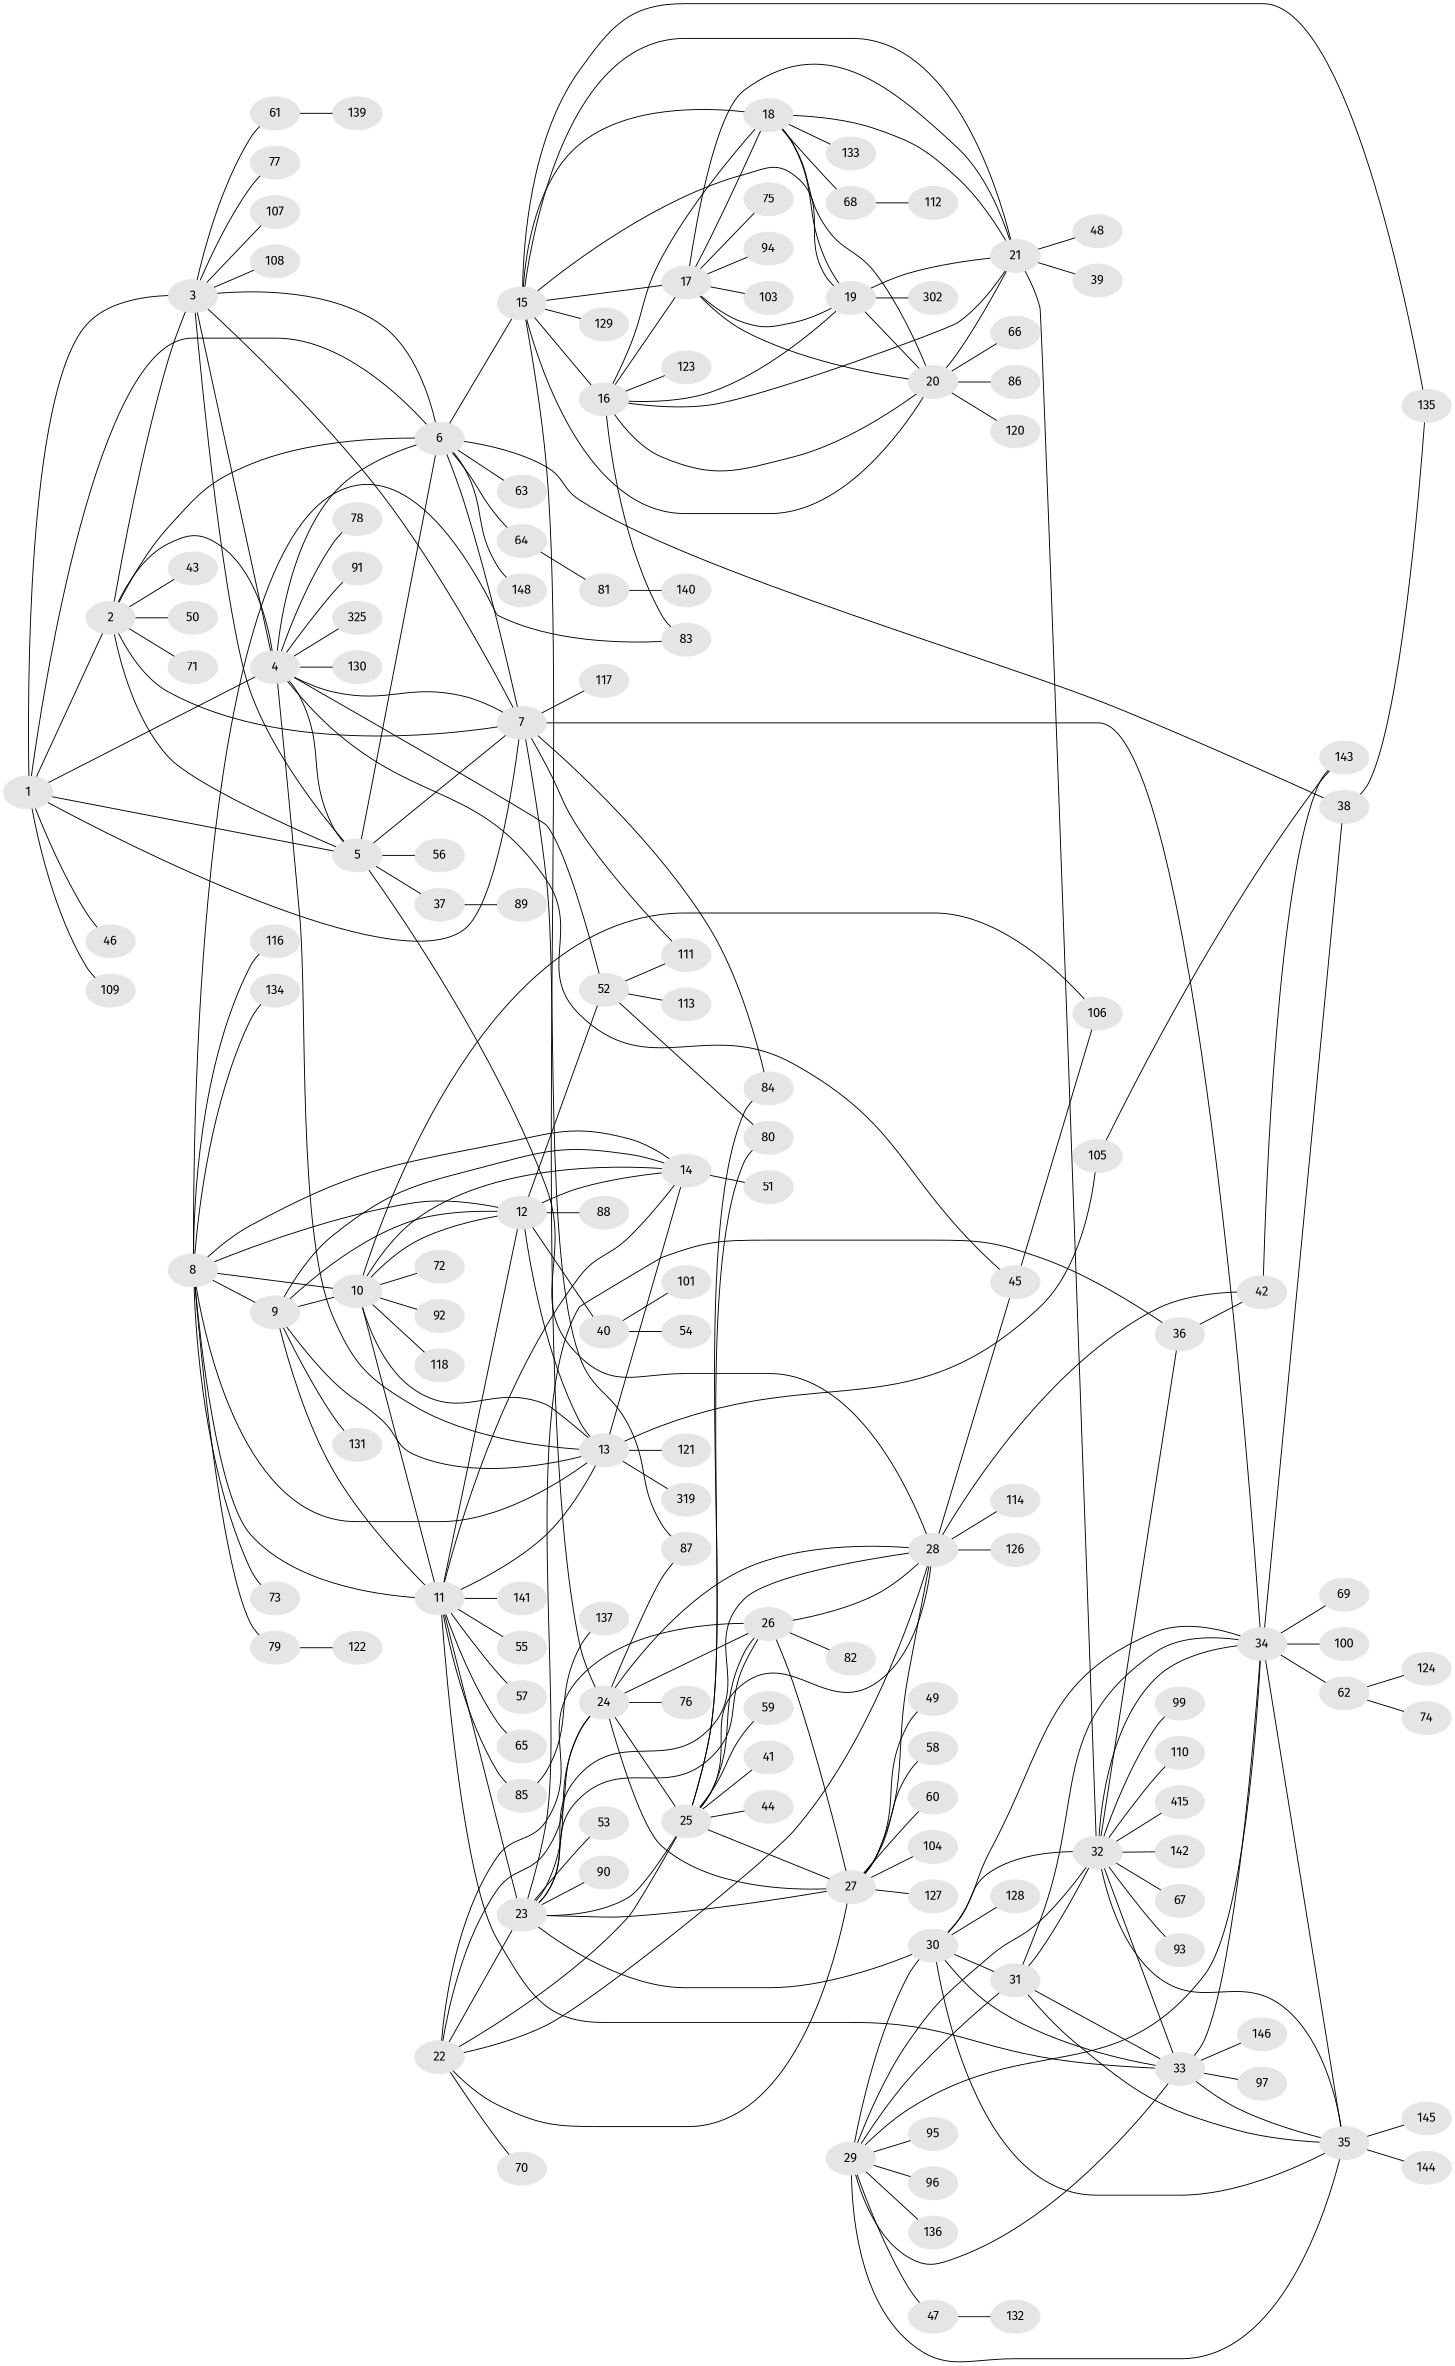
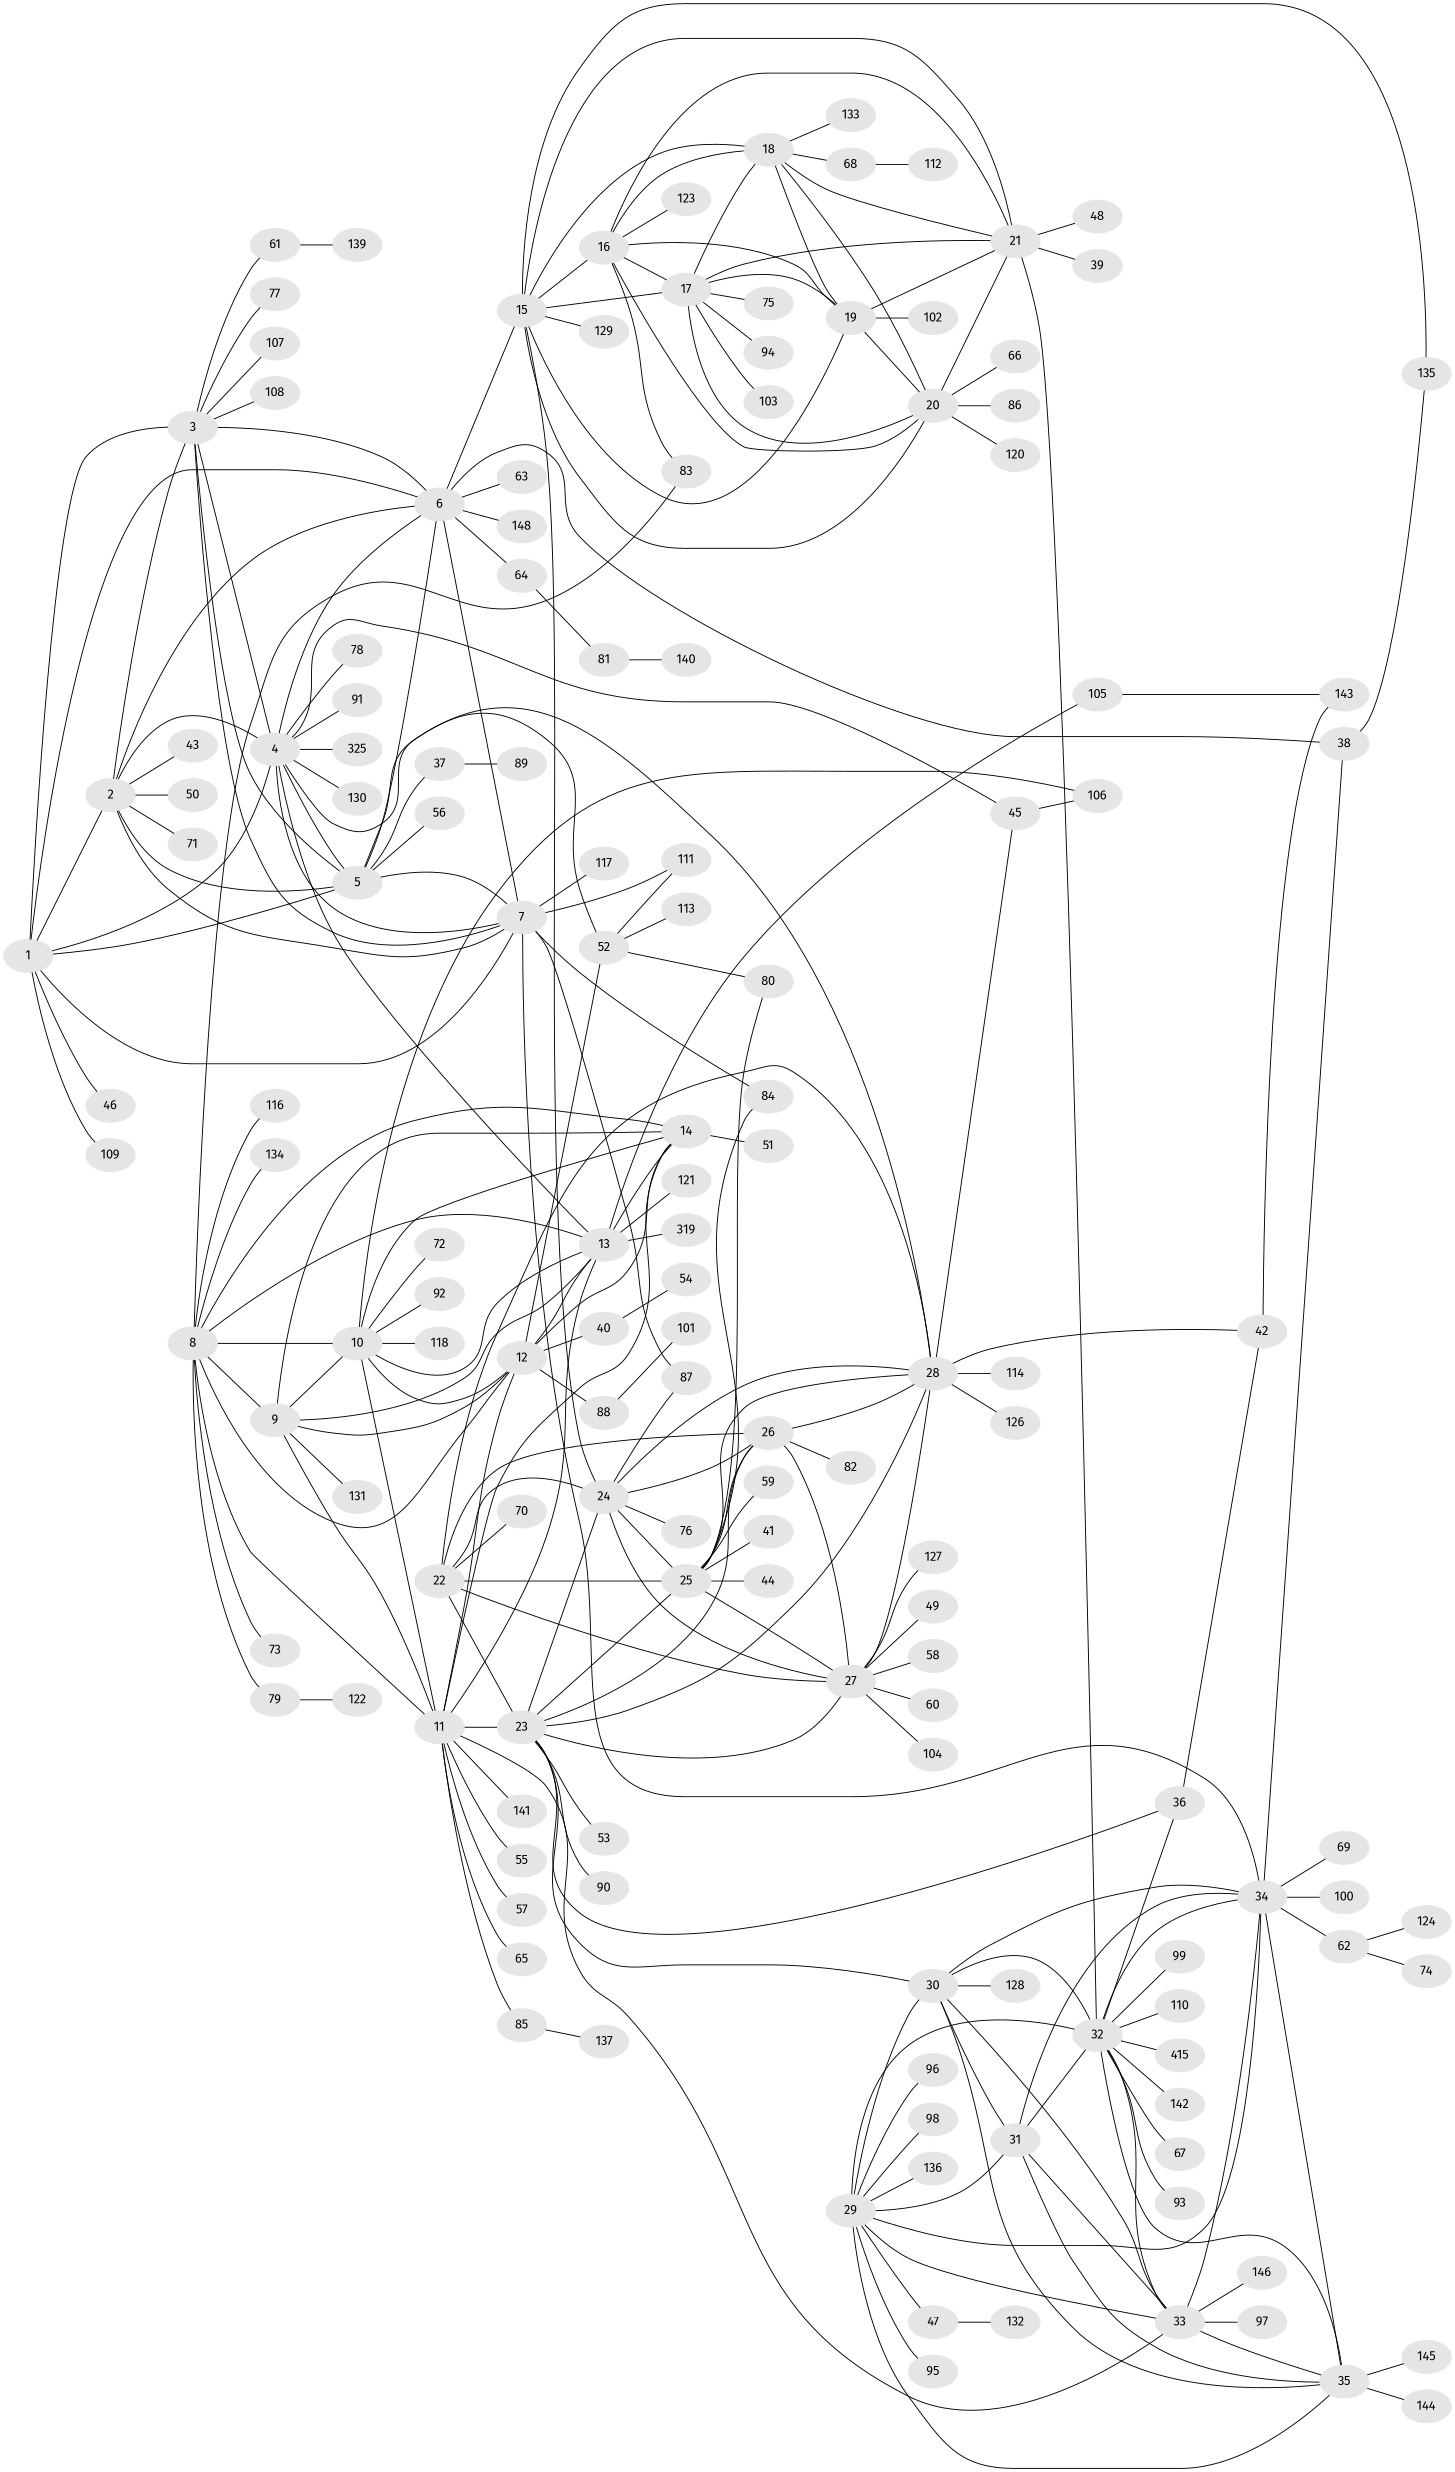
node "302": label "302" -> "102"
edge "101" -- "40": now "101" -- "88"
node "98": added
